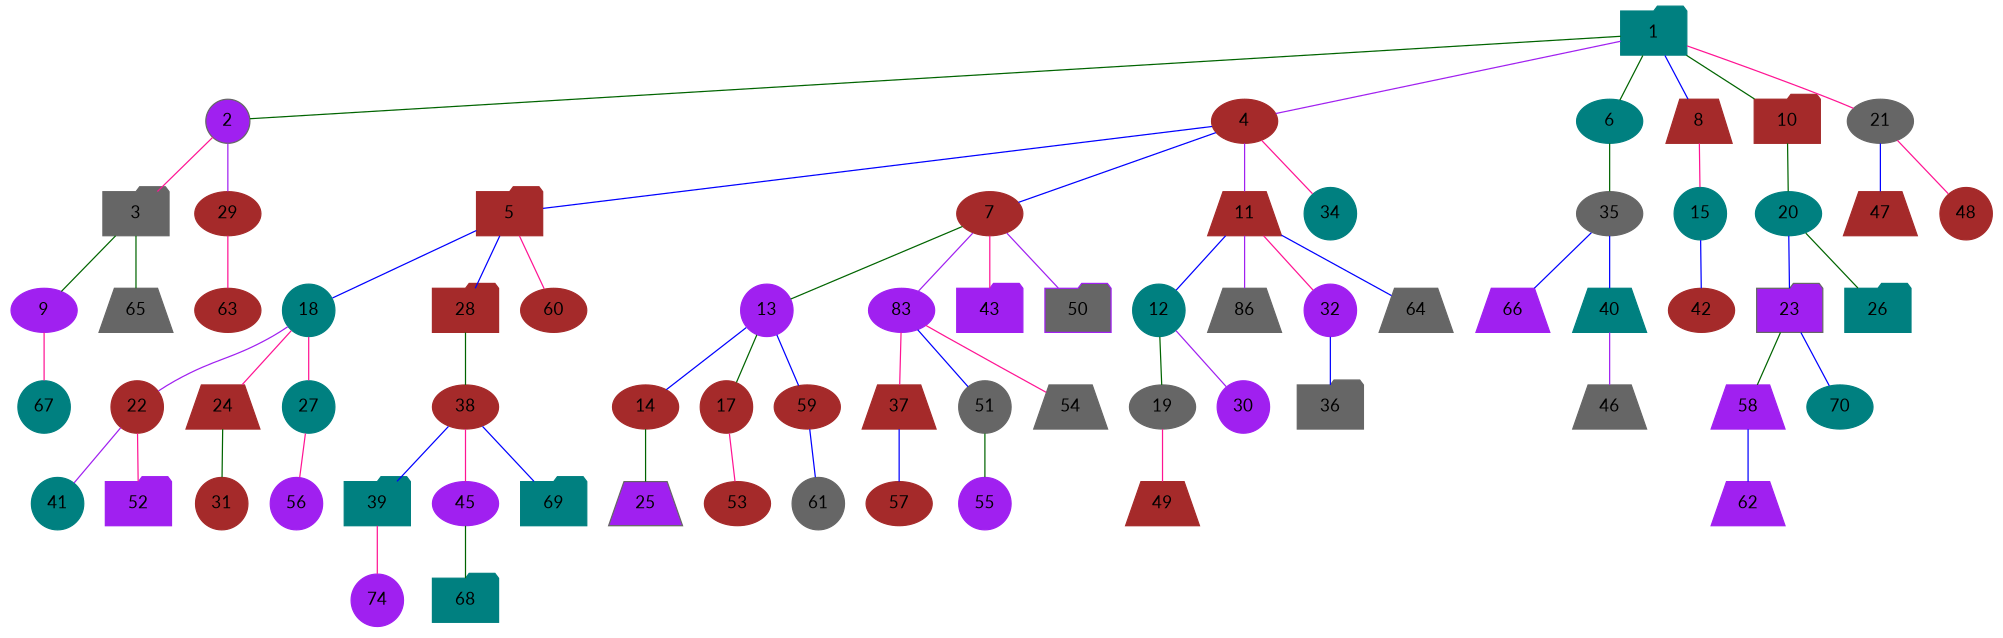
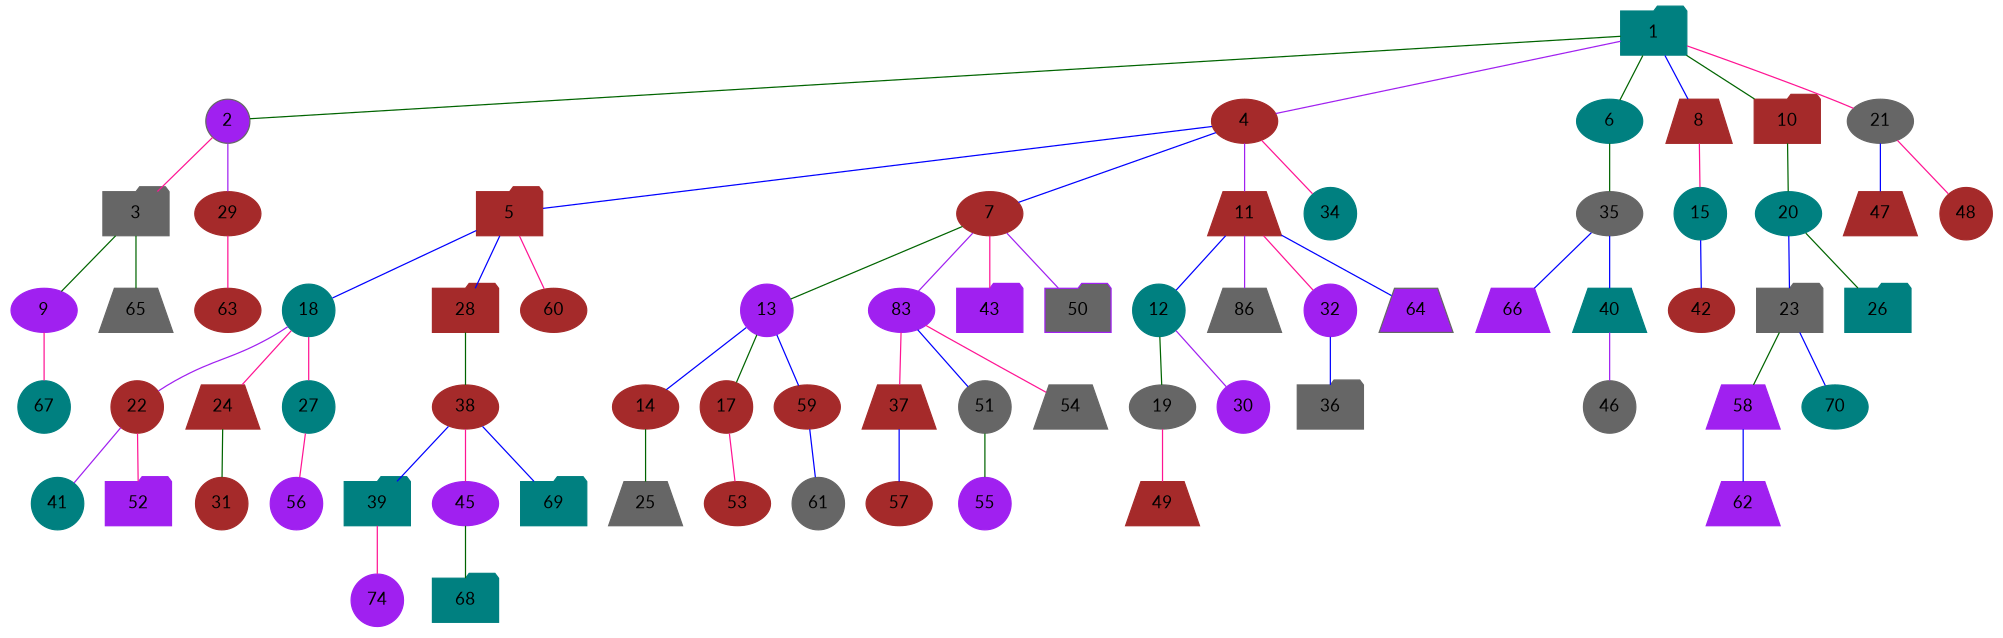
node "64": fillcolor gray40 -> purple
node "23": fillcolor purple -> gray40
node "46": shape trapezium -> circle
node "25": fillcolor purple -> gray40
